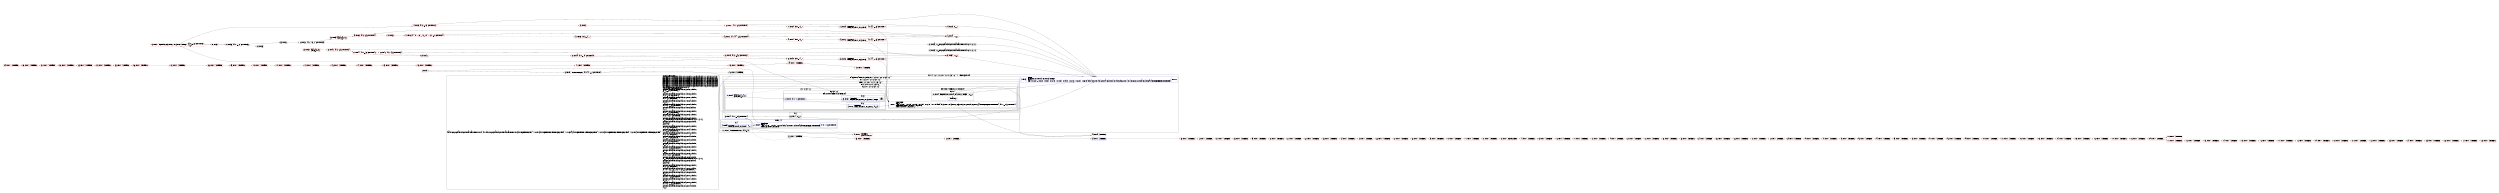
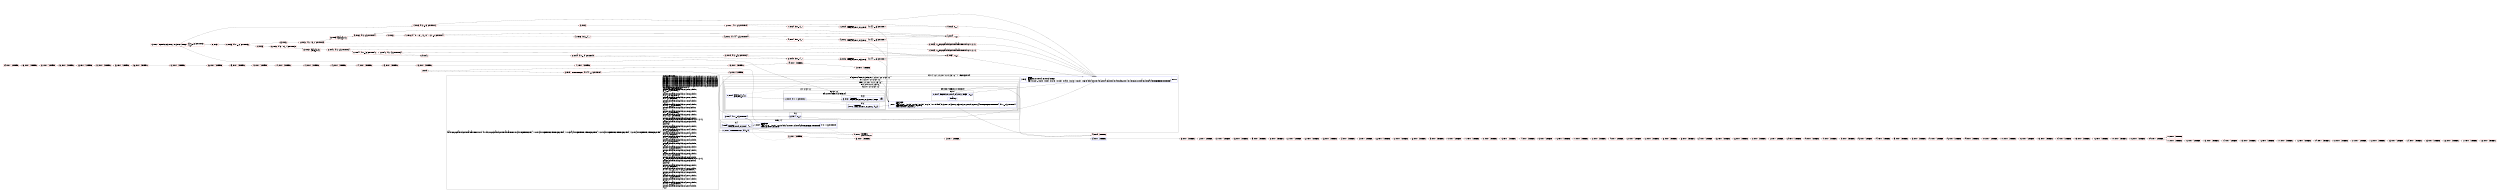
node "23: 0x0037": added
node "73: 0x0017": text "INCONSISTENT" -> "SYNTHETIC"
